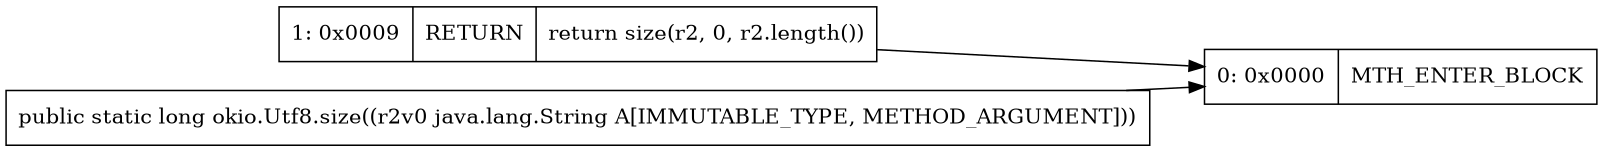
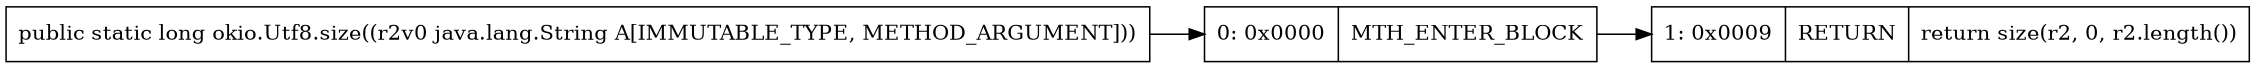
edge "1: 0x0009" -> "0: 0x0000": reversed
